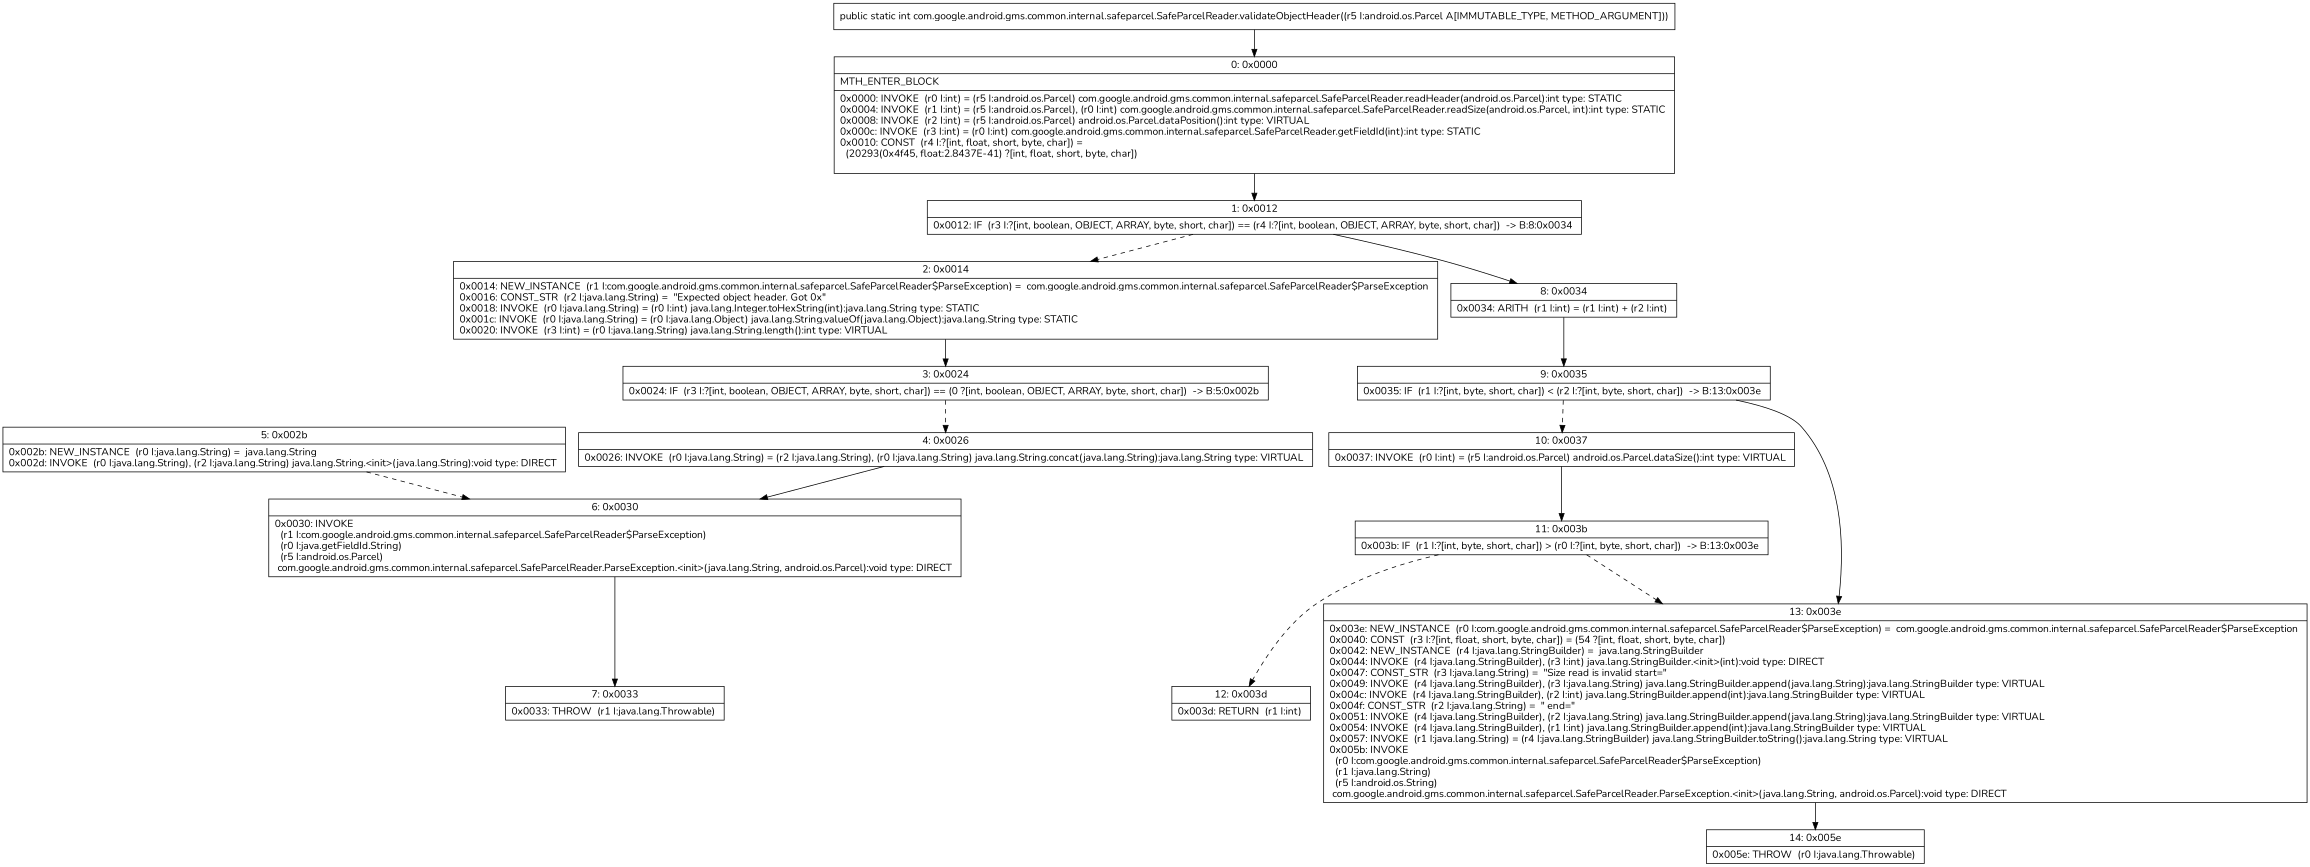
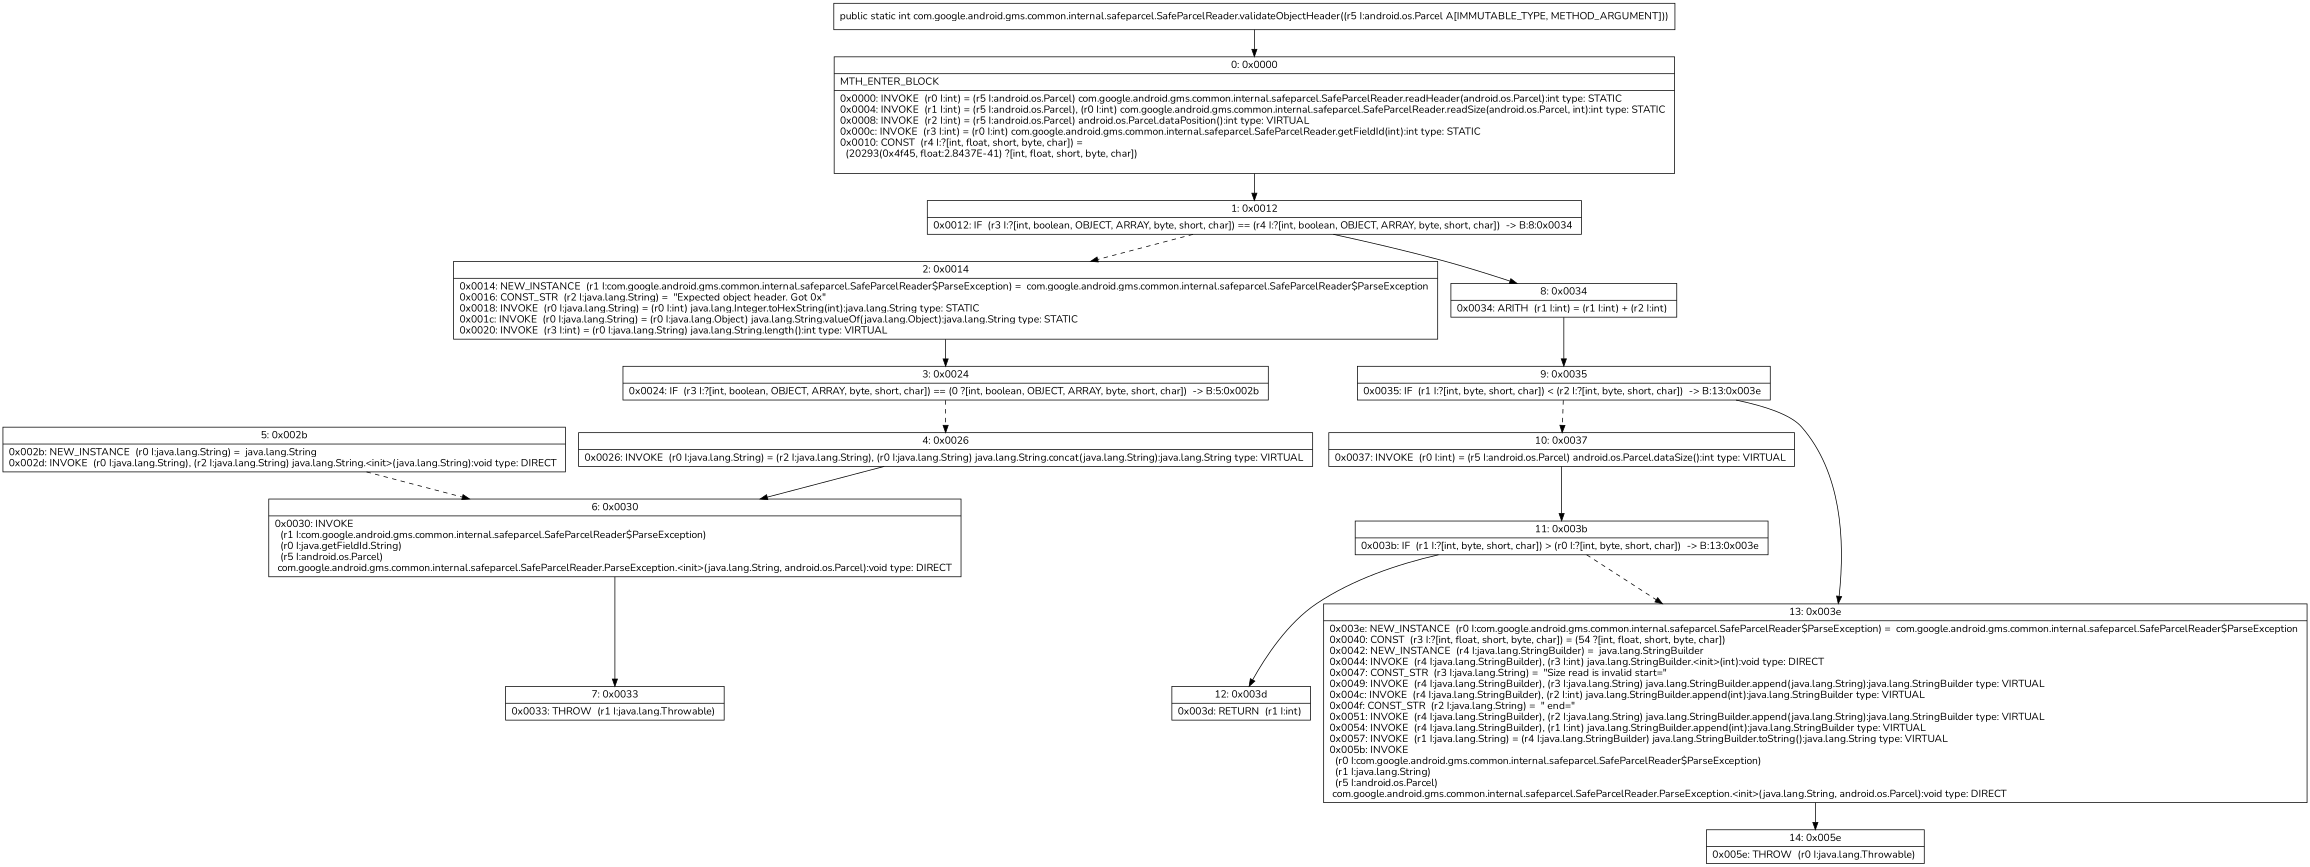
edge "11: 0x003b" -> "12: 0x003d": style dashed -> solid
node "13: 0x003e": text "(r5 I:android.os.String)" -> "(r5 I:android.os.Parcel)"
